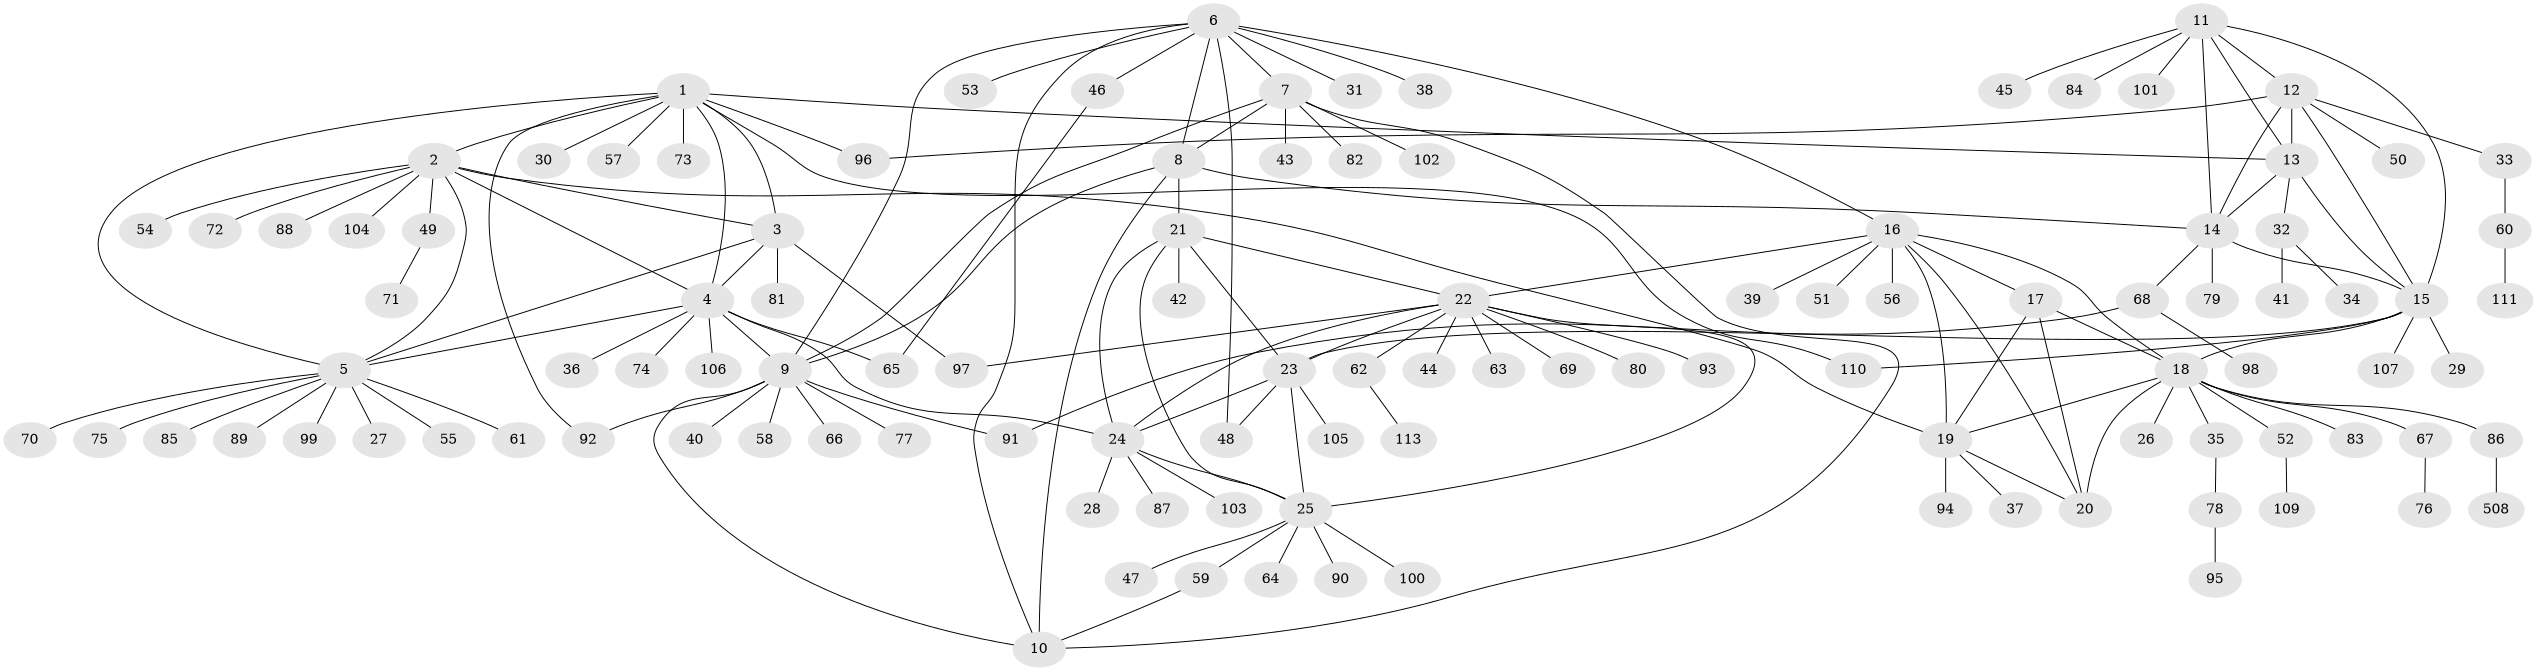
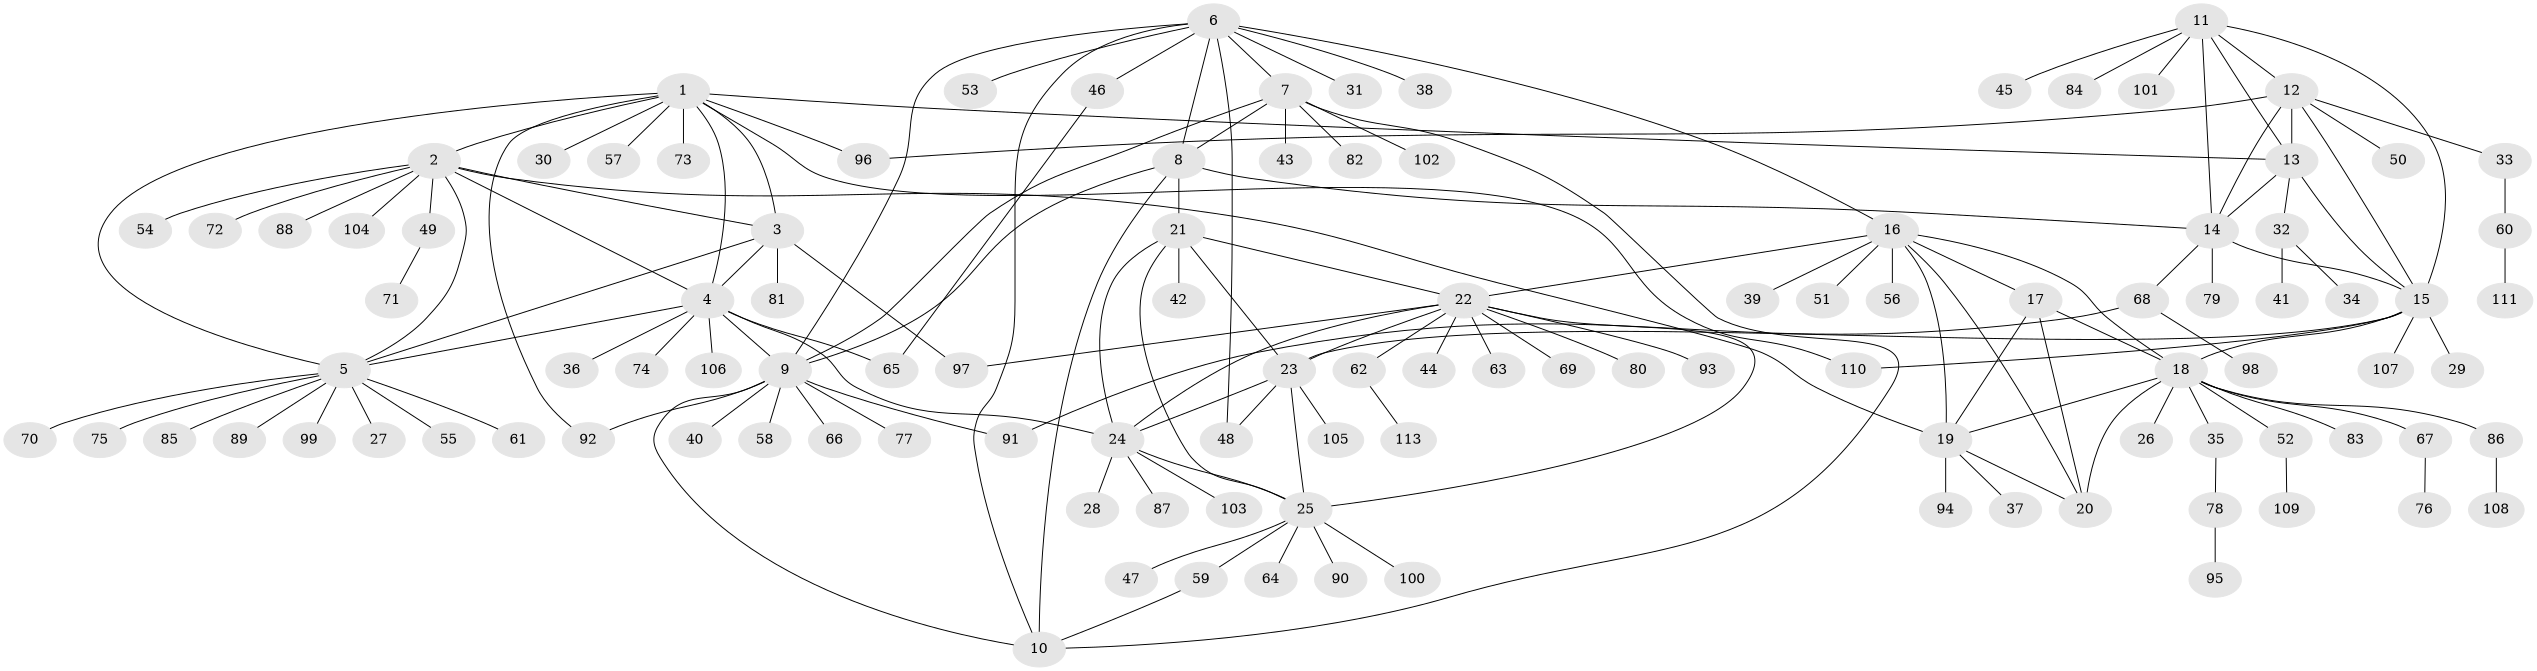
node "508": label "508" -> "108"
